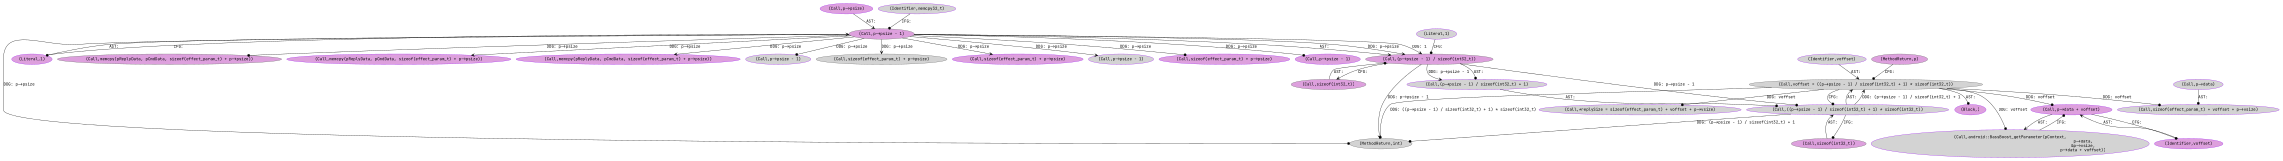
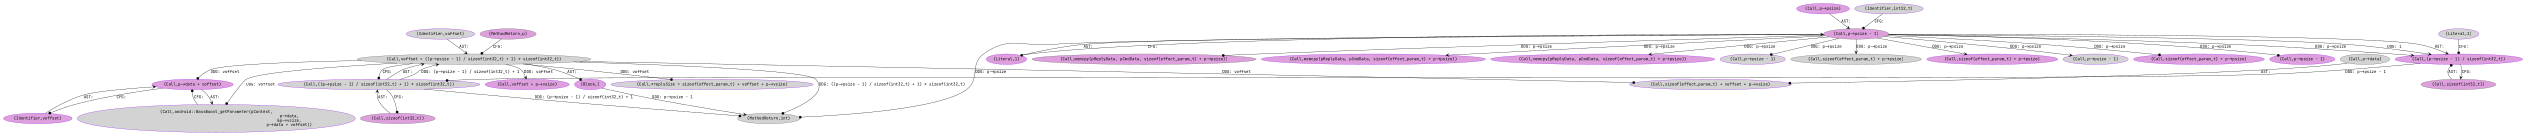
node "(Identifier,memcpy32_t)": label "(Identifier,memcpy32_t)" -> "(Identifier,int32_t)"
node "(Call,(p->psize - 1) / sizeof(int32_t))": color gray40 -> purple
node "(Call,voffset + p->vsize)": added
node "(Call,(p->psize - 1) / sizeof(int32_t) + 1)": removed
node "(Call,p->data)": color purple -> gray40
edge "(Call,(p->psize - 1) / sizeof(int32_t))" -> "(MethodReturn,int)": now "(Block,)" -> "(MethodReturn,int)"
